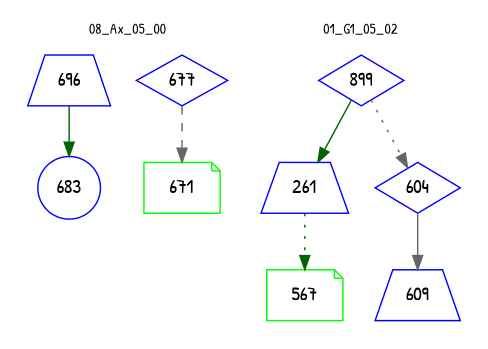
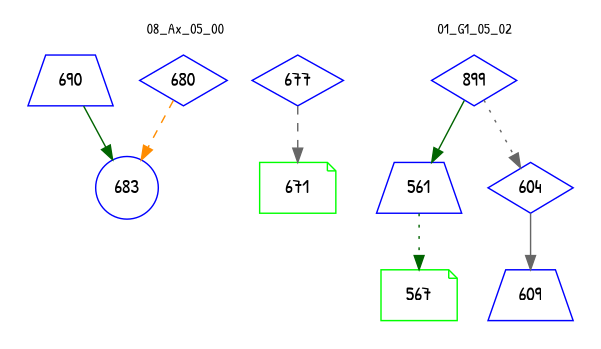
node "696": label "696" -> "690"
node "680": added
node "261": label "261" -> "561"
